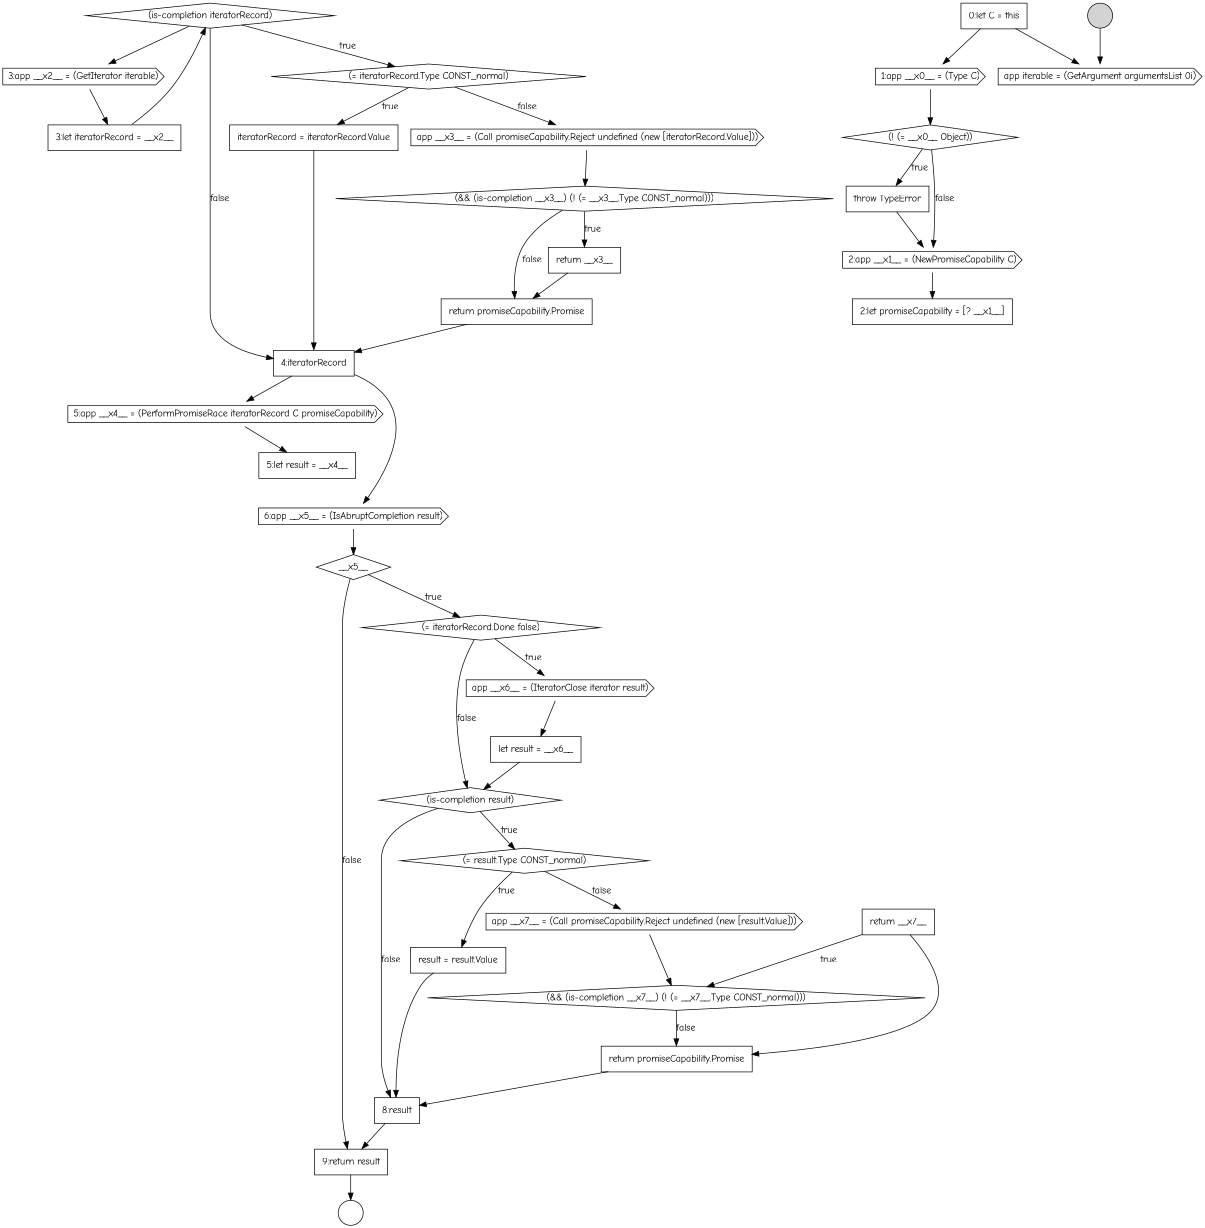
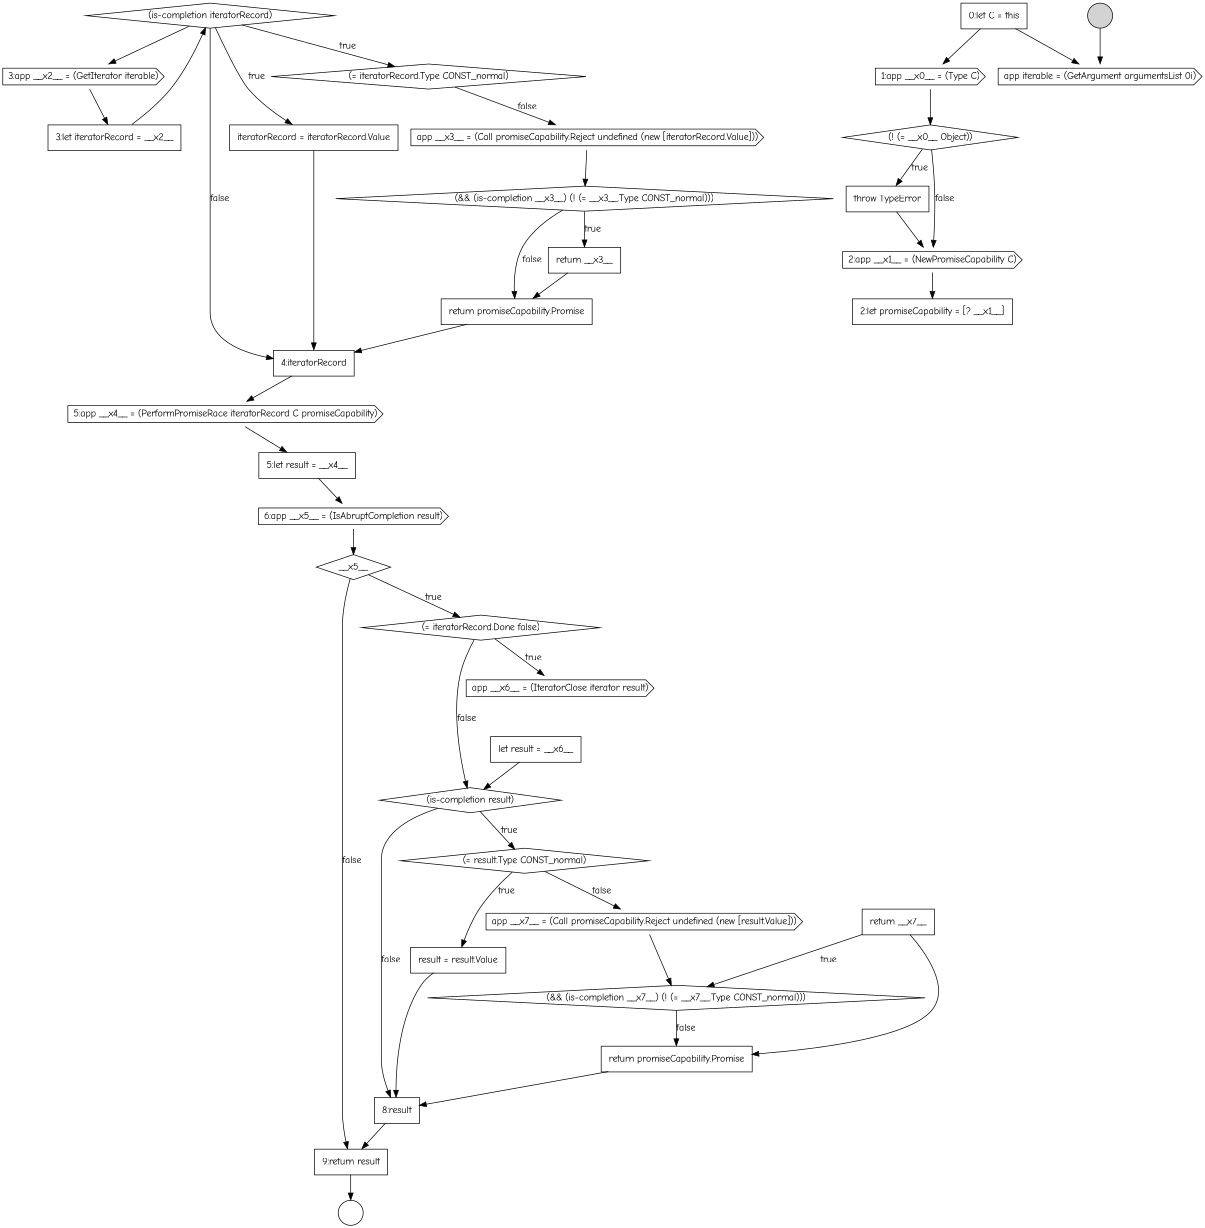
edge "(= iteratorRecord.Type CONST_normal)" -> "iteratorRecord = iteratorRecord.Value": now "(is-completion iteratorRecord)" -> "iteratorRecord = iteratorRecord.Value"
edge "4:iteratorRecord" -> "6:app __x5__ = (IsAbruptCompletion result)": now "5:let result = __x4__" -> "6:app __x5__ = (IsAbruptCompletion result)"
edge "app __x6__ = (IteratorClose iterator result)" -> "let result = __x6__": removed
